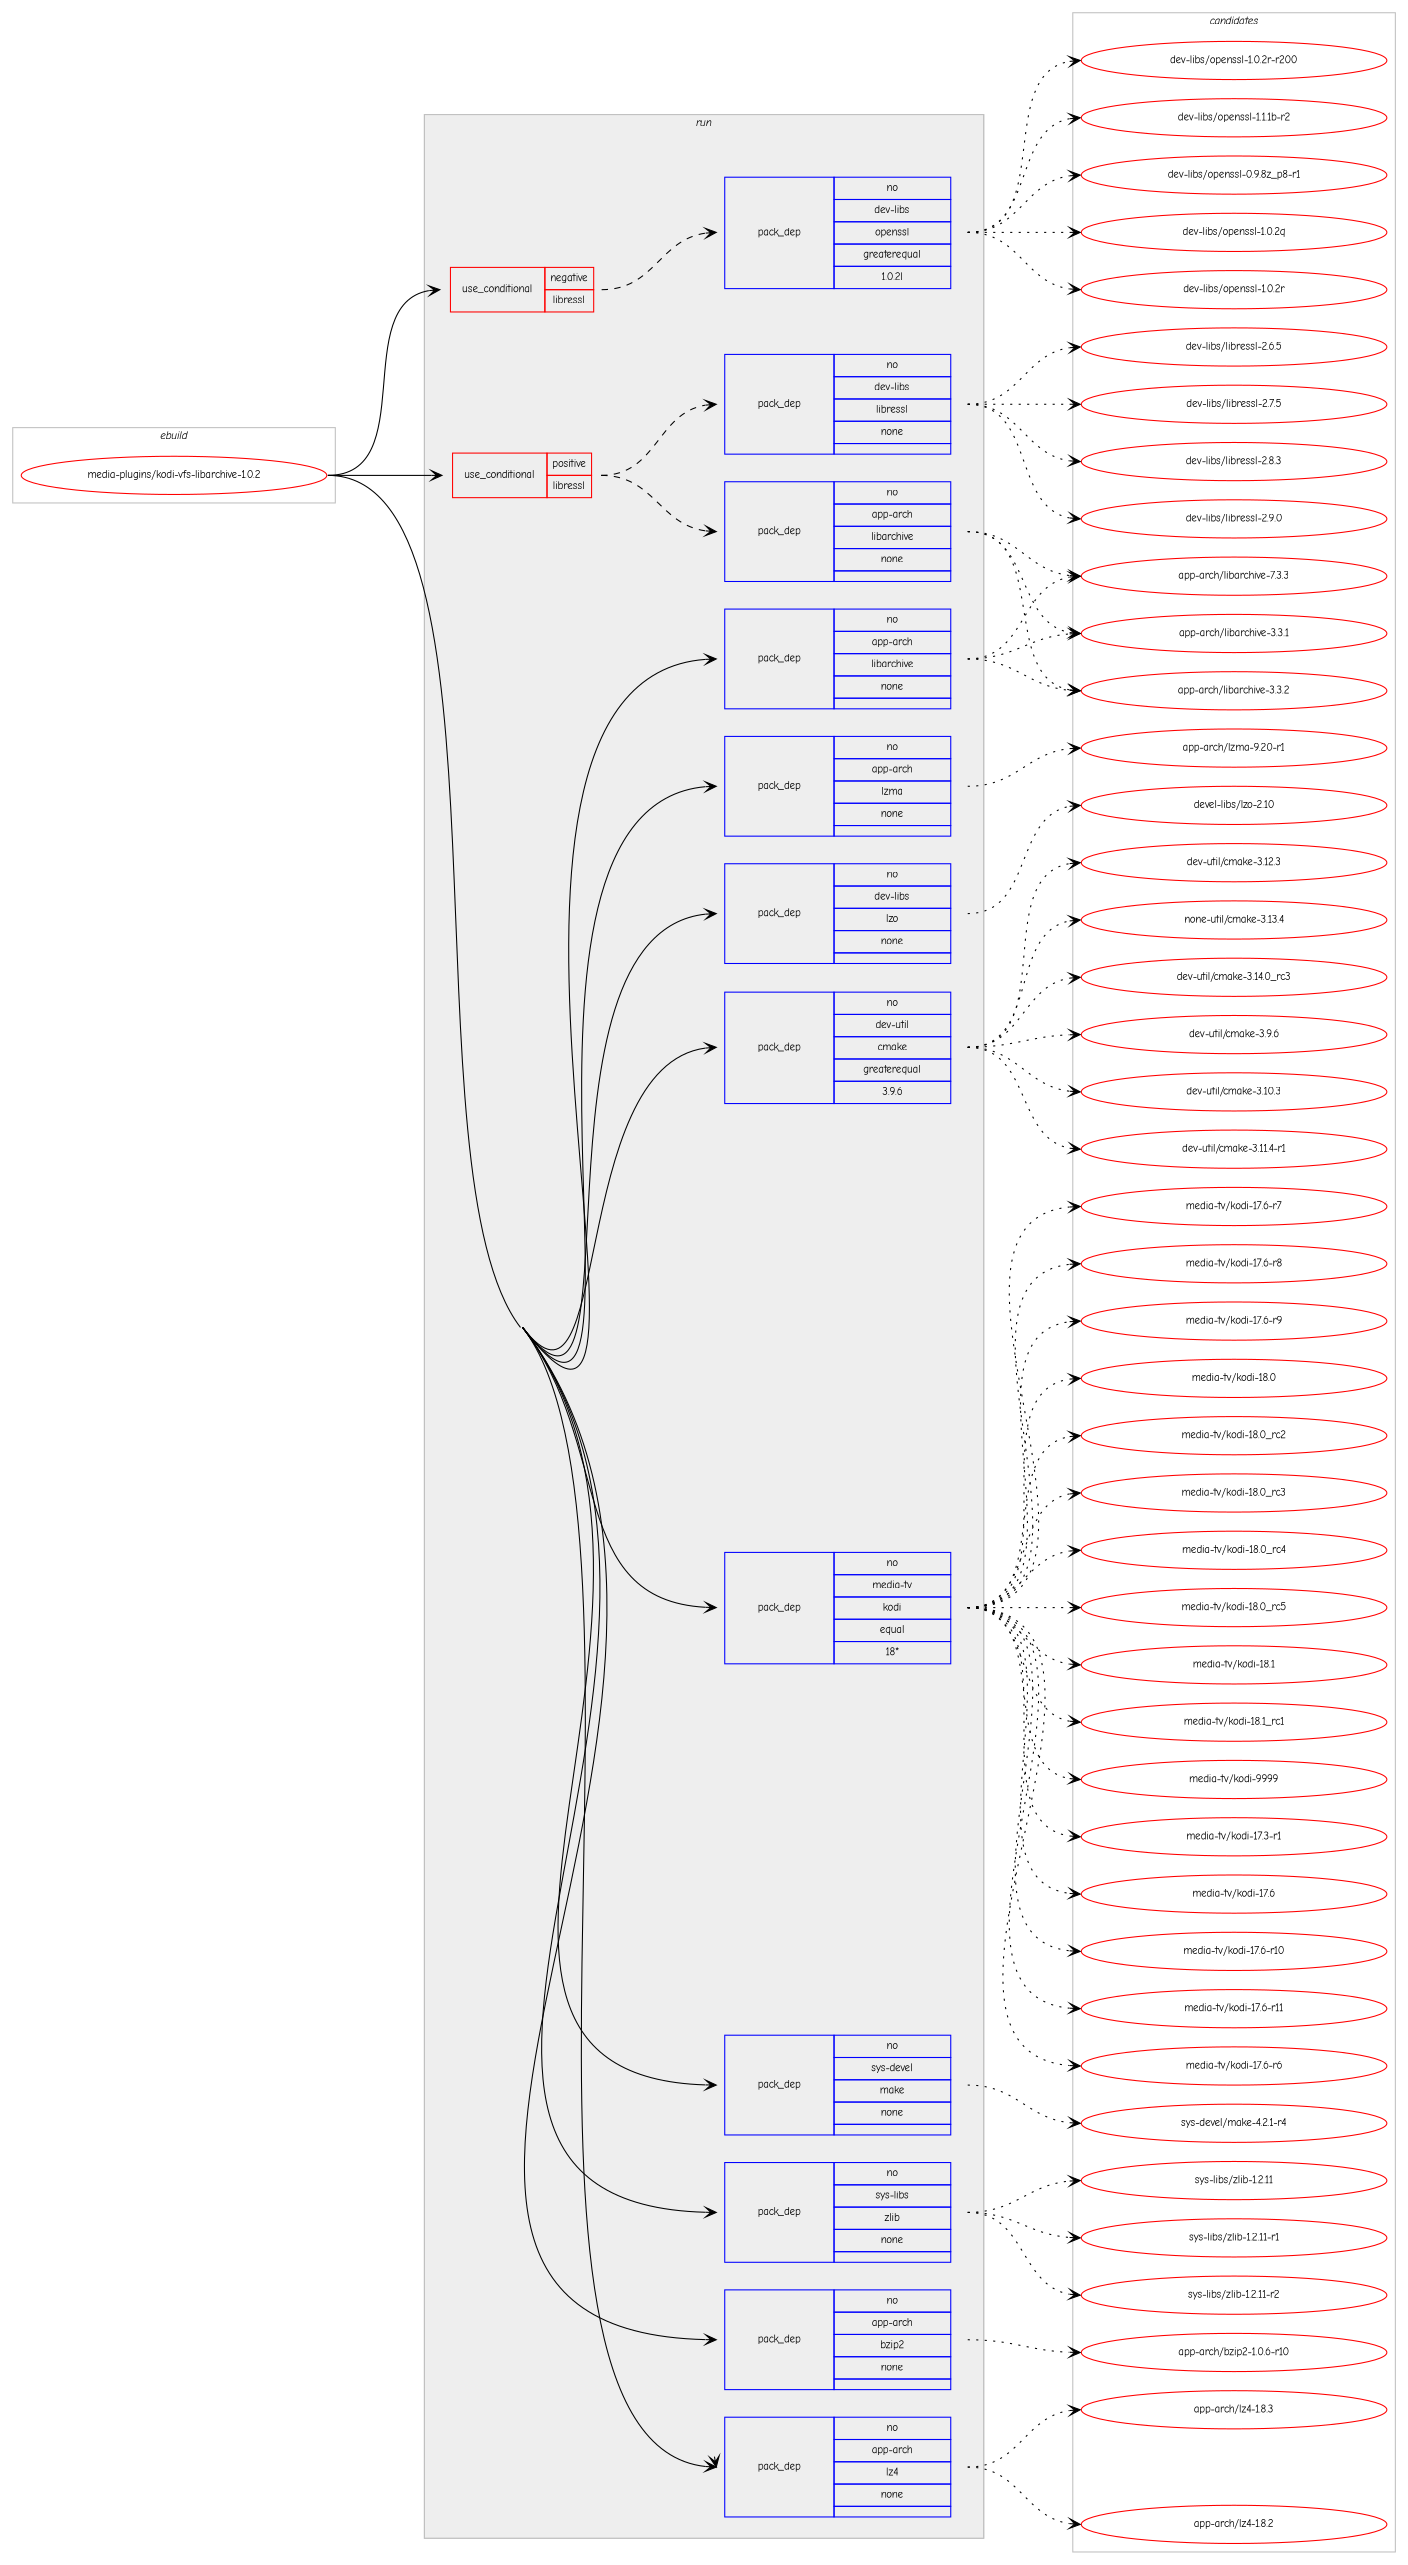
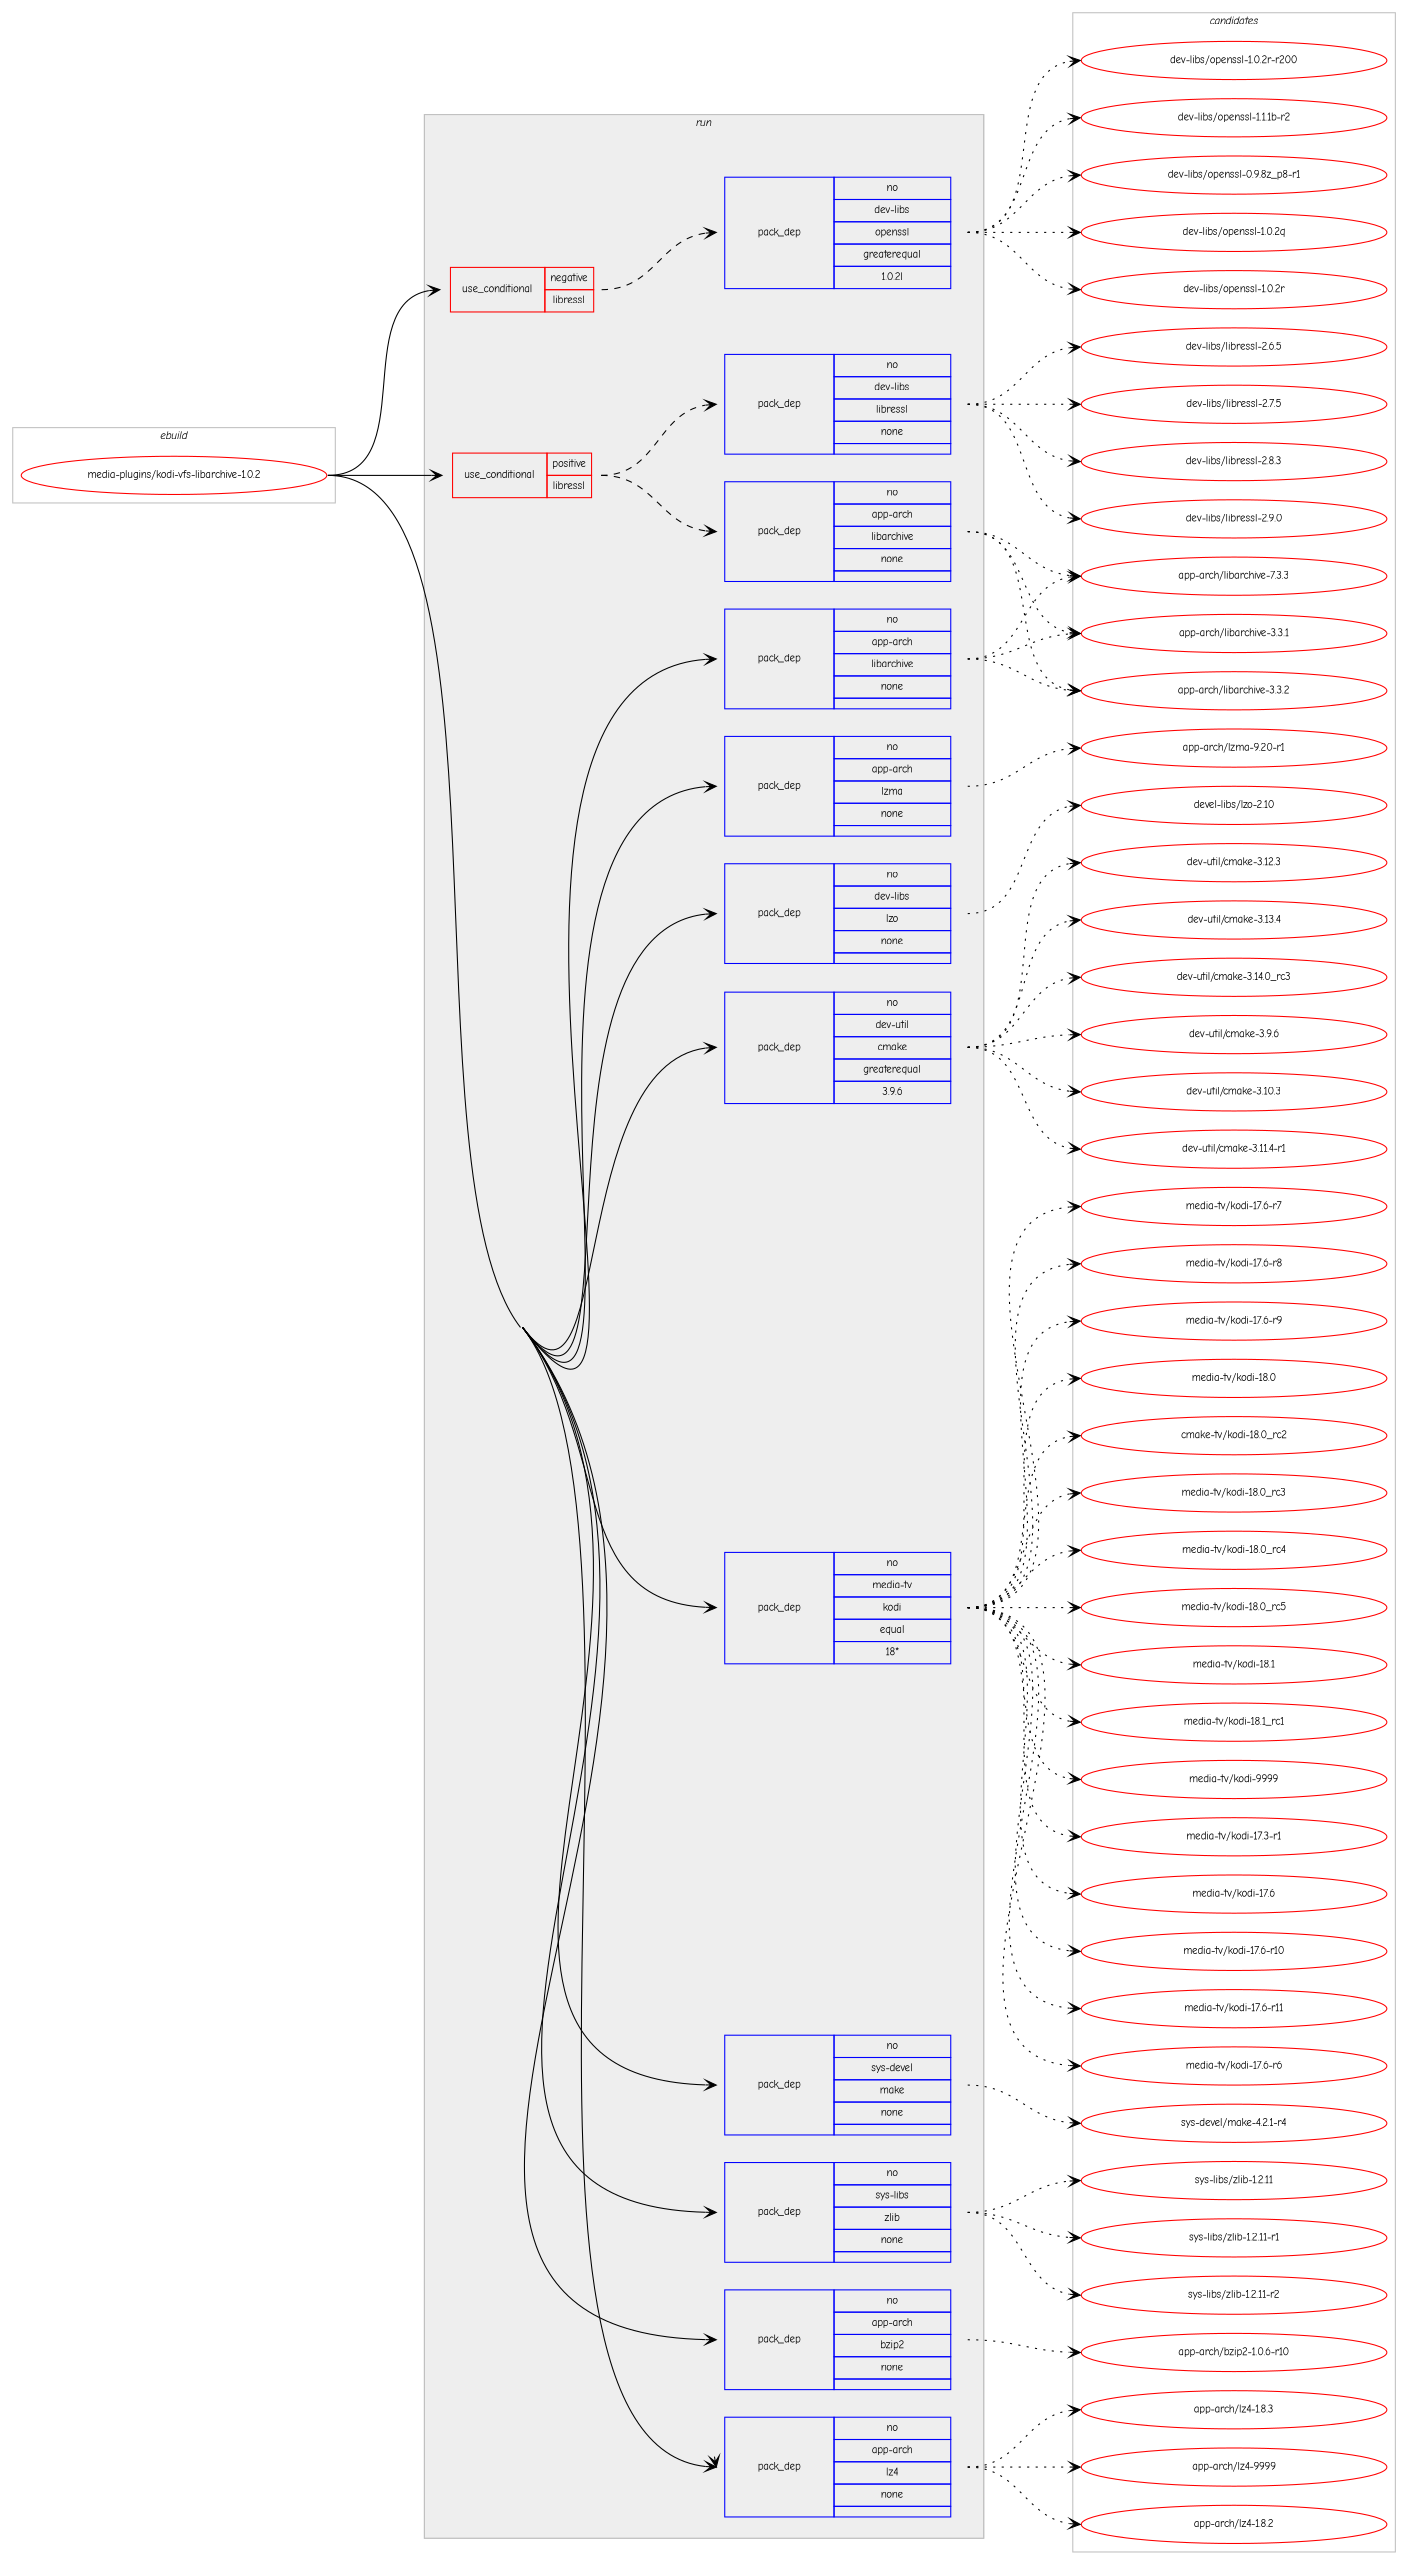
node "none-util/cmake-3.13.4": label "none-util/cmake-3.13.4" -> "dev-util/cmake-3.13.4"
node "media-tv/kodi-18.0_rc2": label "media-tv/kodi-18.0_rc2" -> "cmake-tv/kodi-18.0_rc2"
node "app-arch/lz4-9999": added
